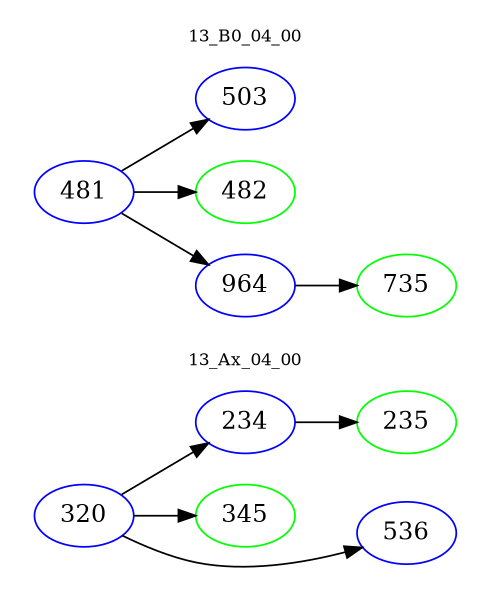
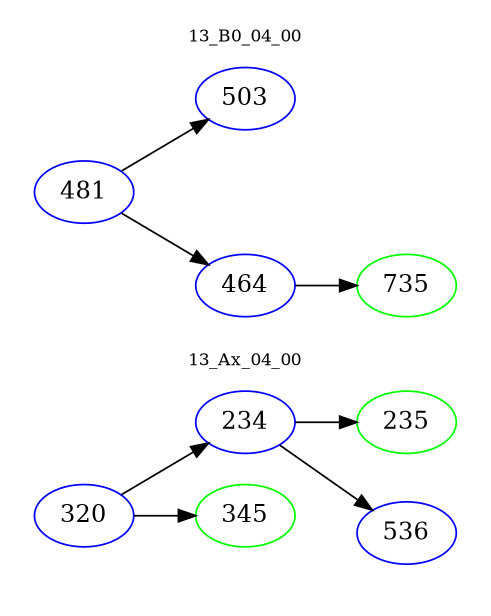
node "482": removed
node "964": label "964" -> "464"
edge "320" -> "536": now "234" -> "536"
